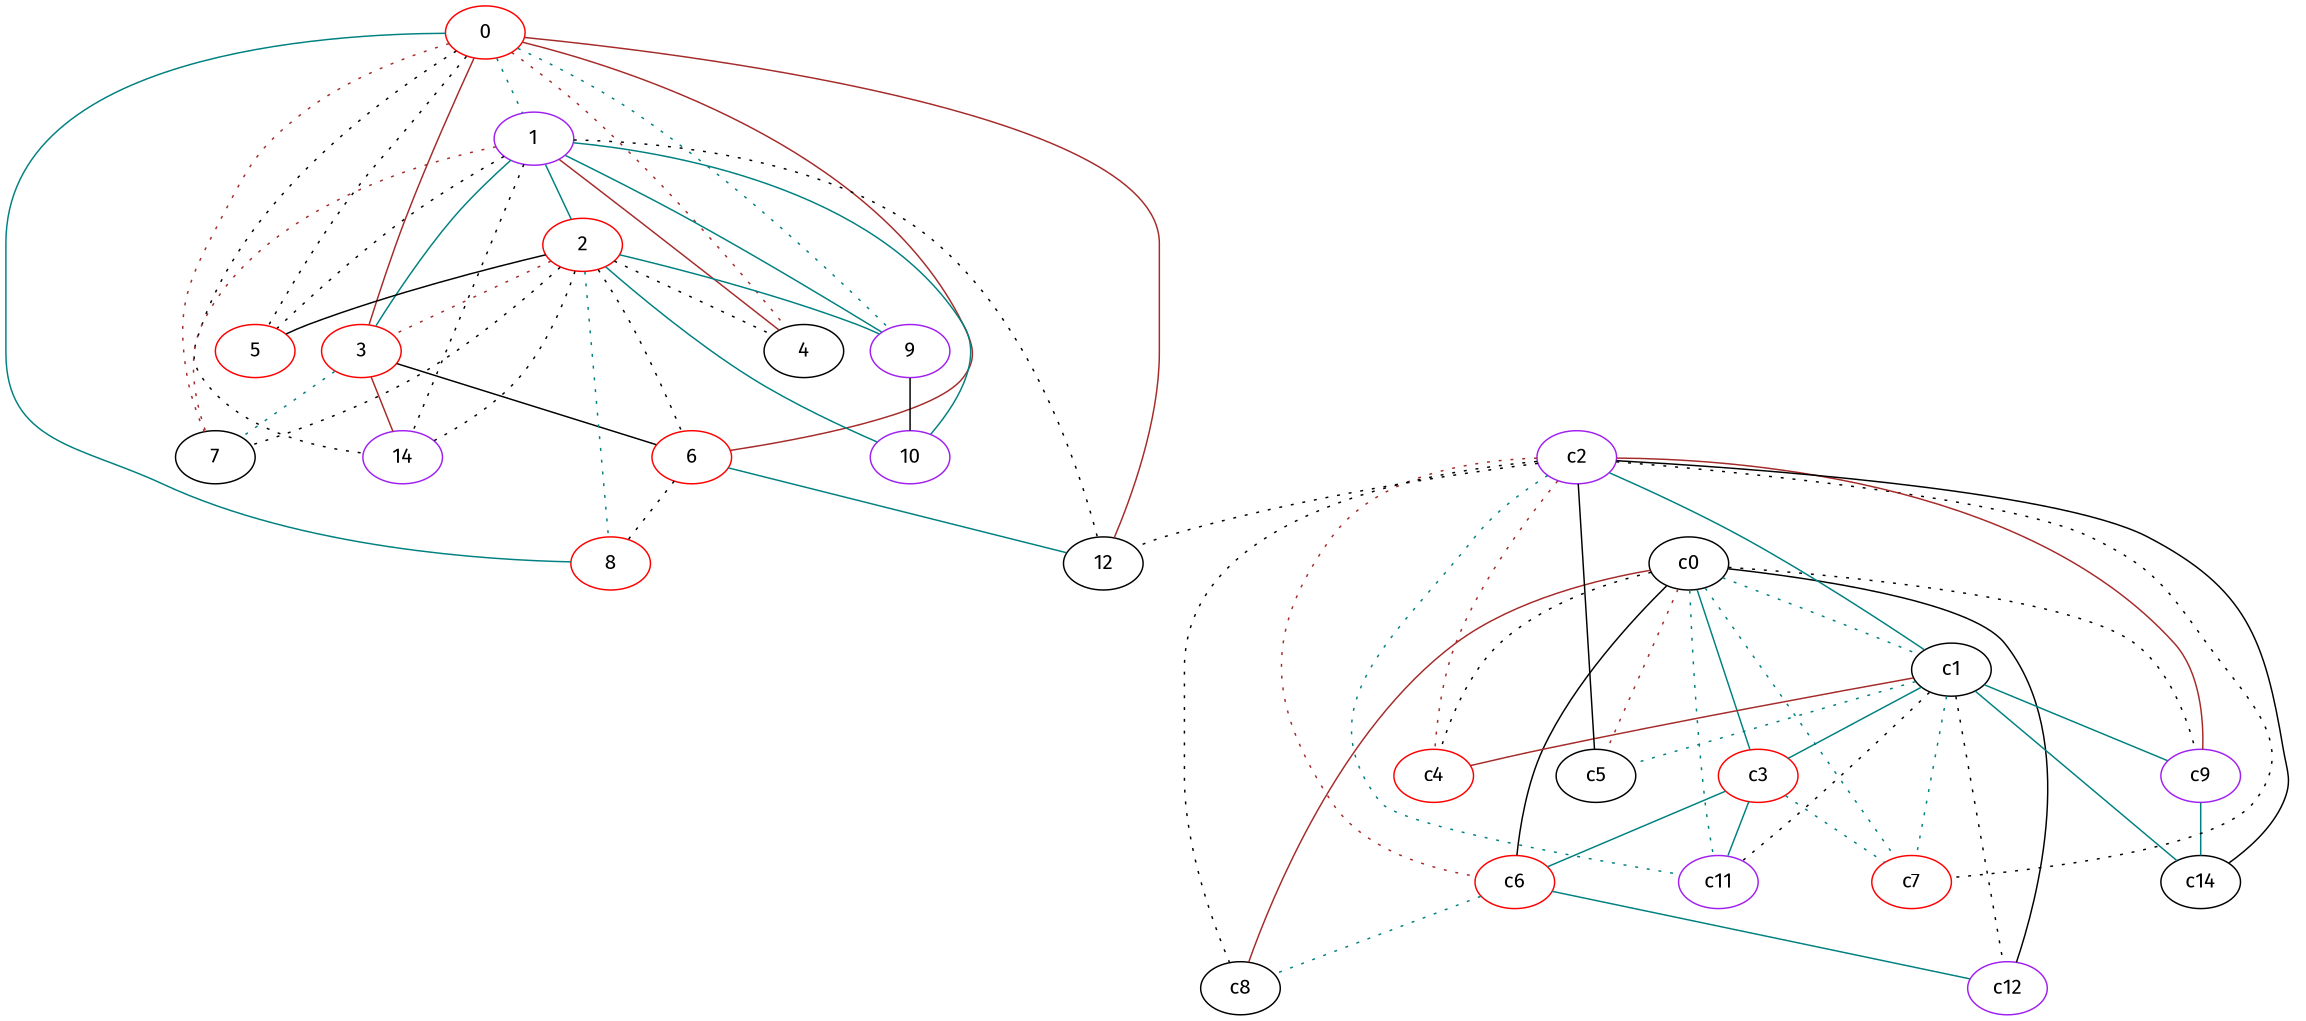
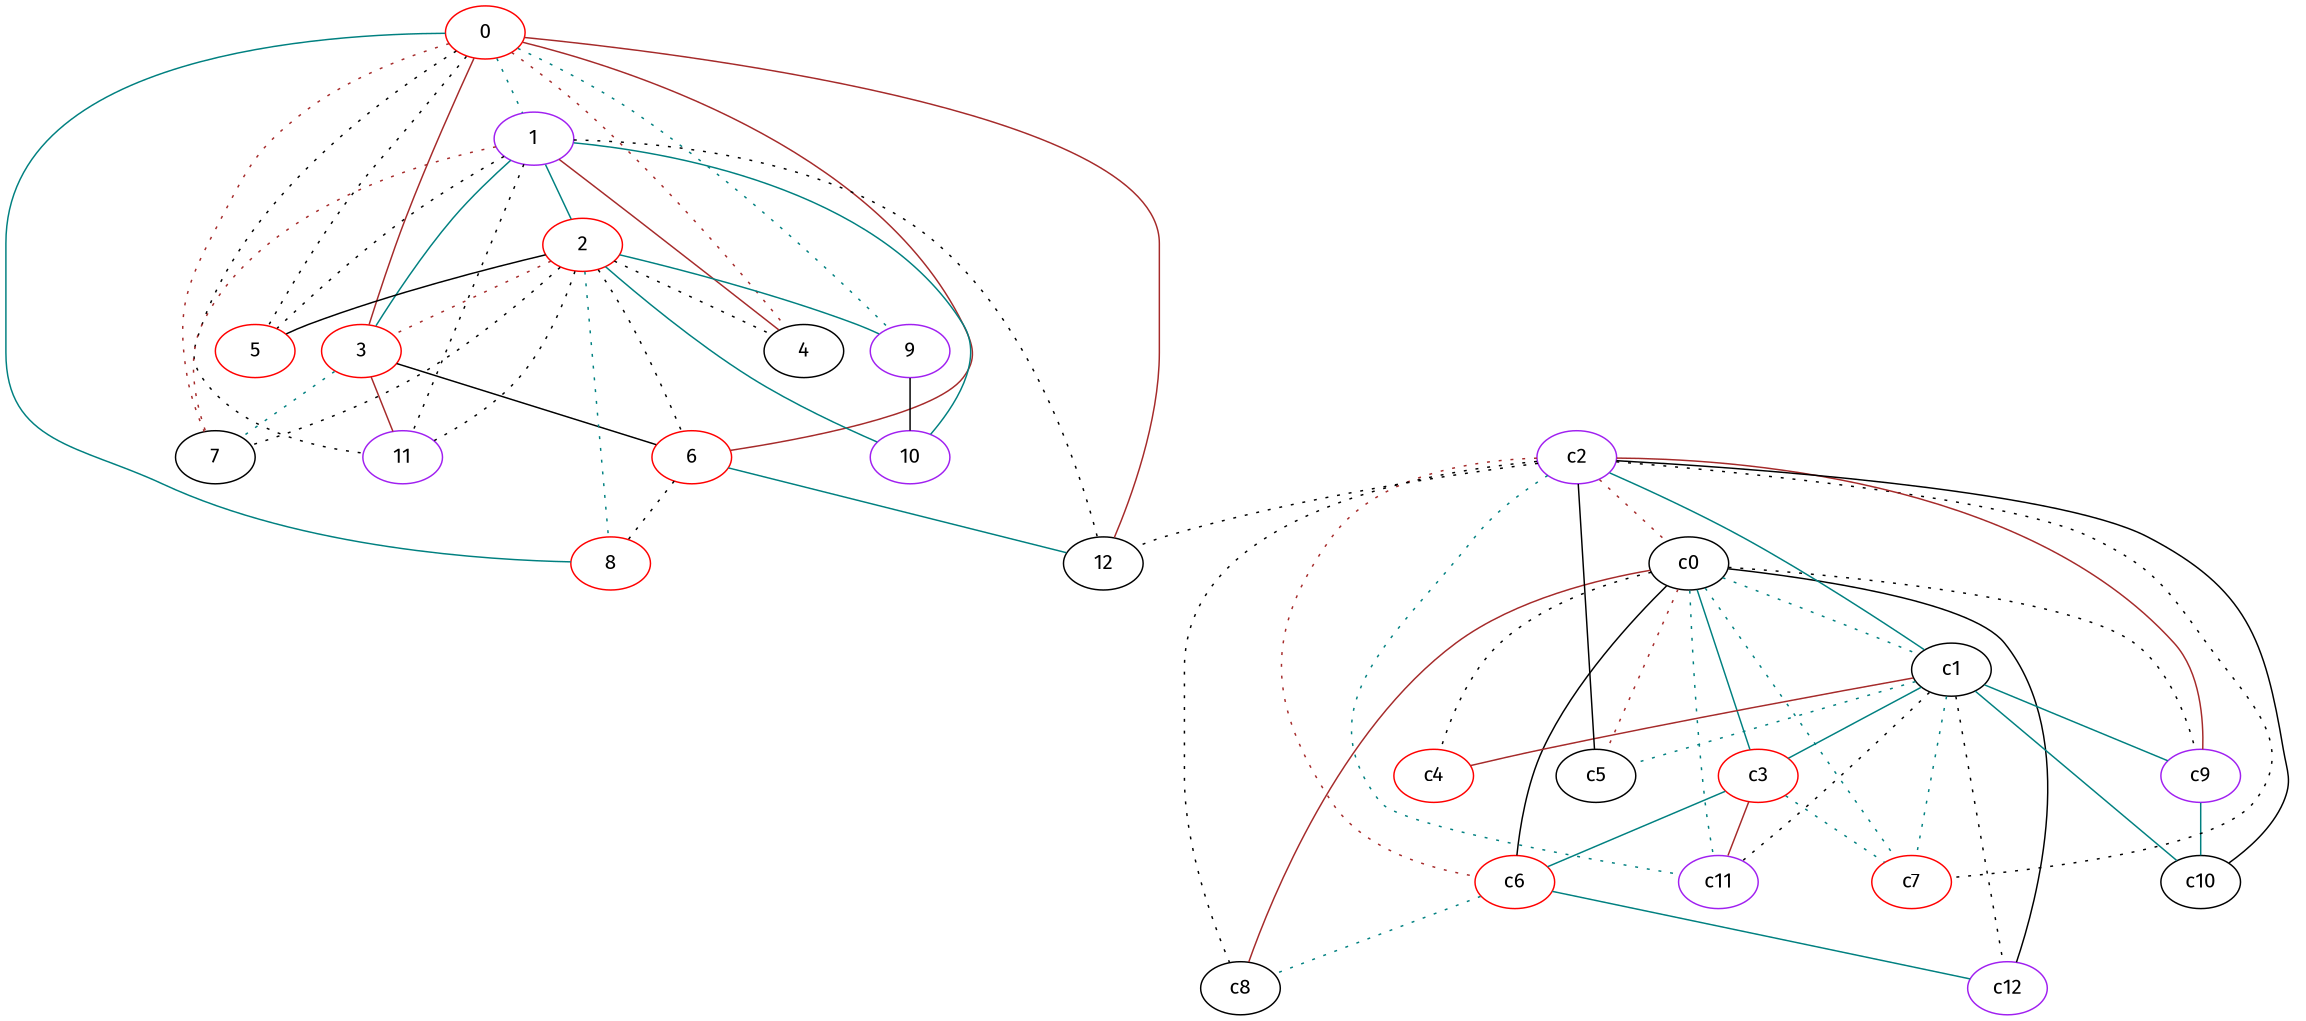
edge "1" -- "9": removed
node "14": label "14" -> "11"
edge "c2" -- "c4": now "c2" -- "c0"
edge "c3" -- "c11": color teal -> brown
node "c14": label "c14" -> "c10"
